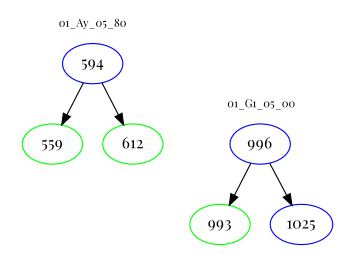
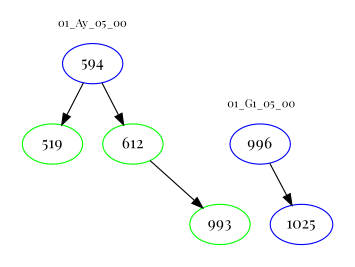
cluster "01_Ay_05_80": label "01_Ay_05_80" -> "01_Ay_05_00"
node "559": label "559" -> "519"
edge "996" -> "993": now "612" -> "993"
